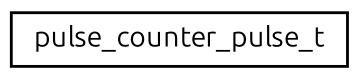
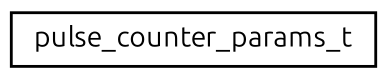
node "pulse_counter_pulse_t": label "pulse_counter_pulse_t" -> "pulse_counter_params_t"
